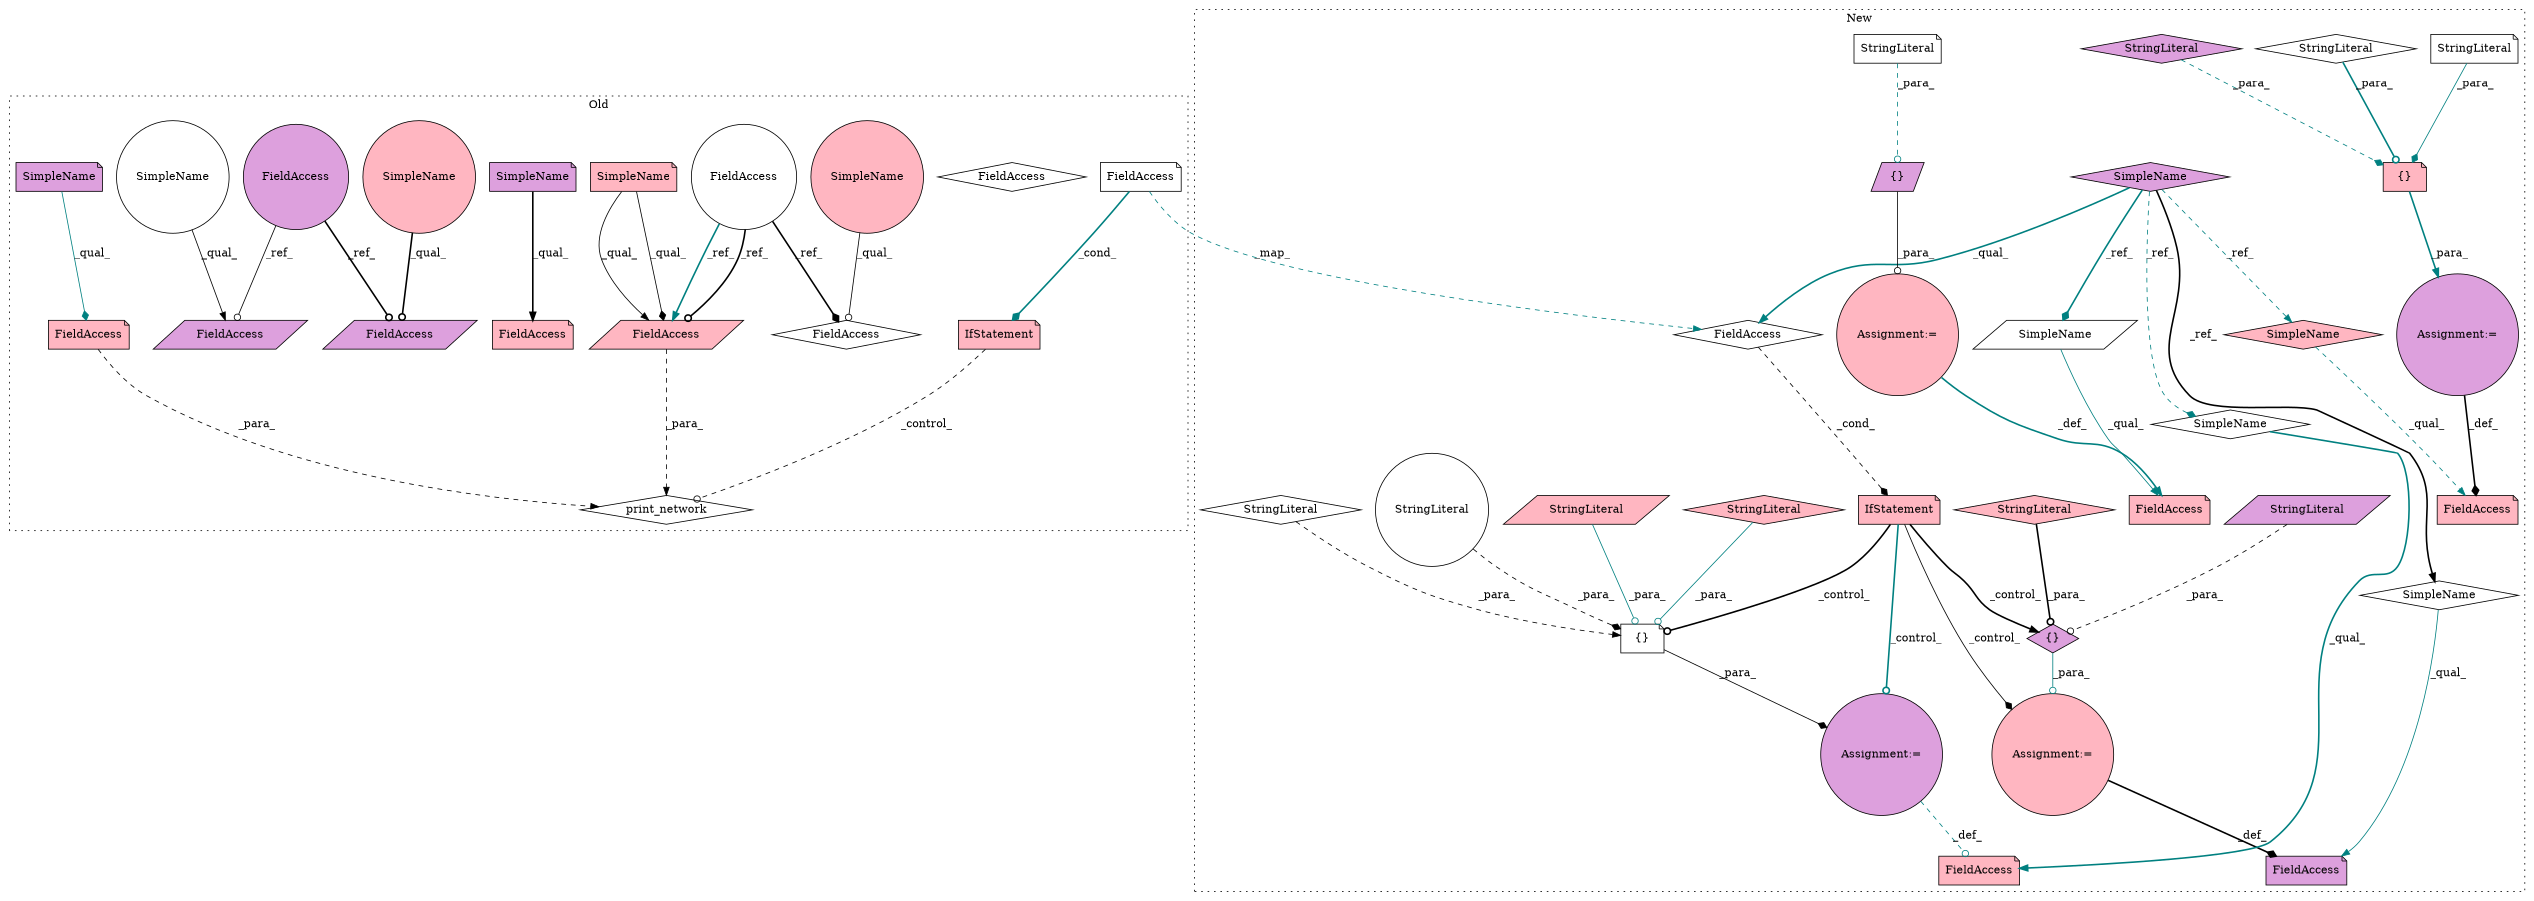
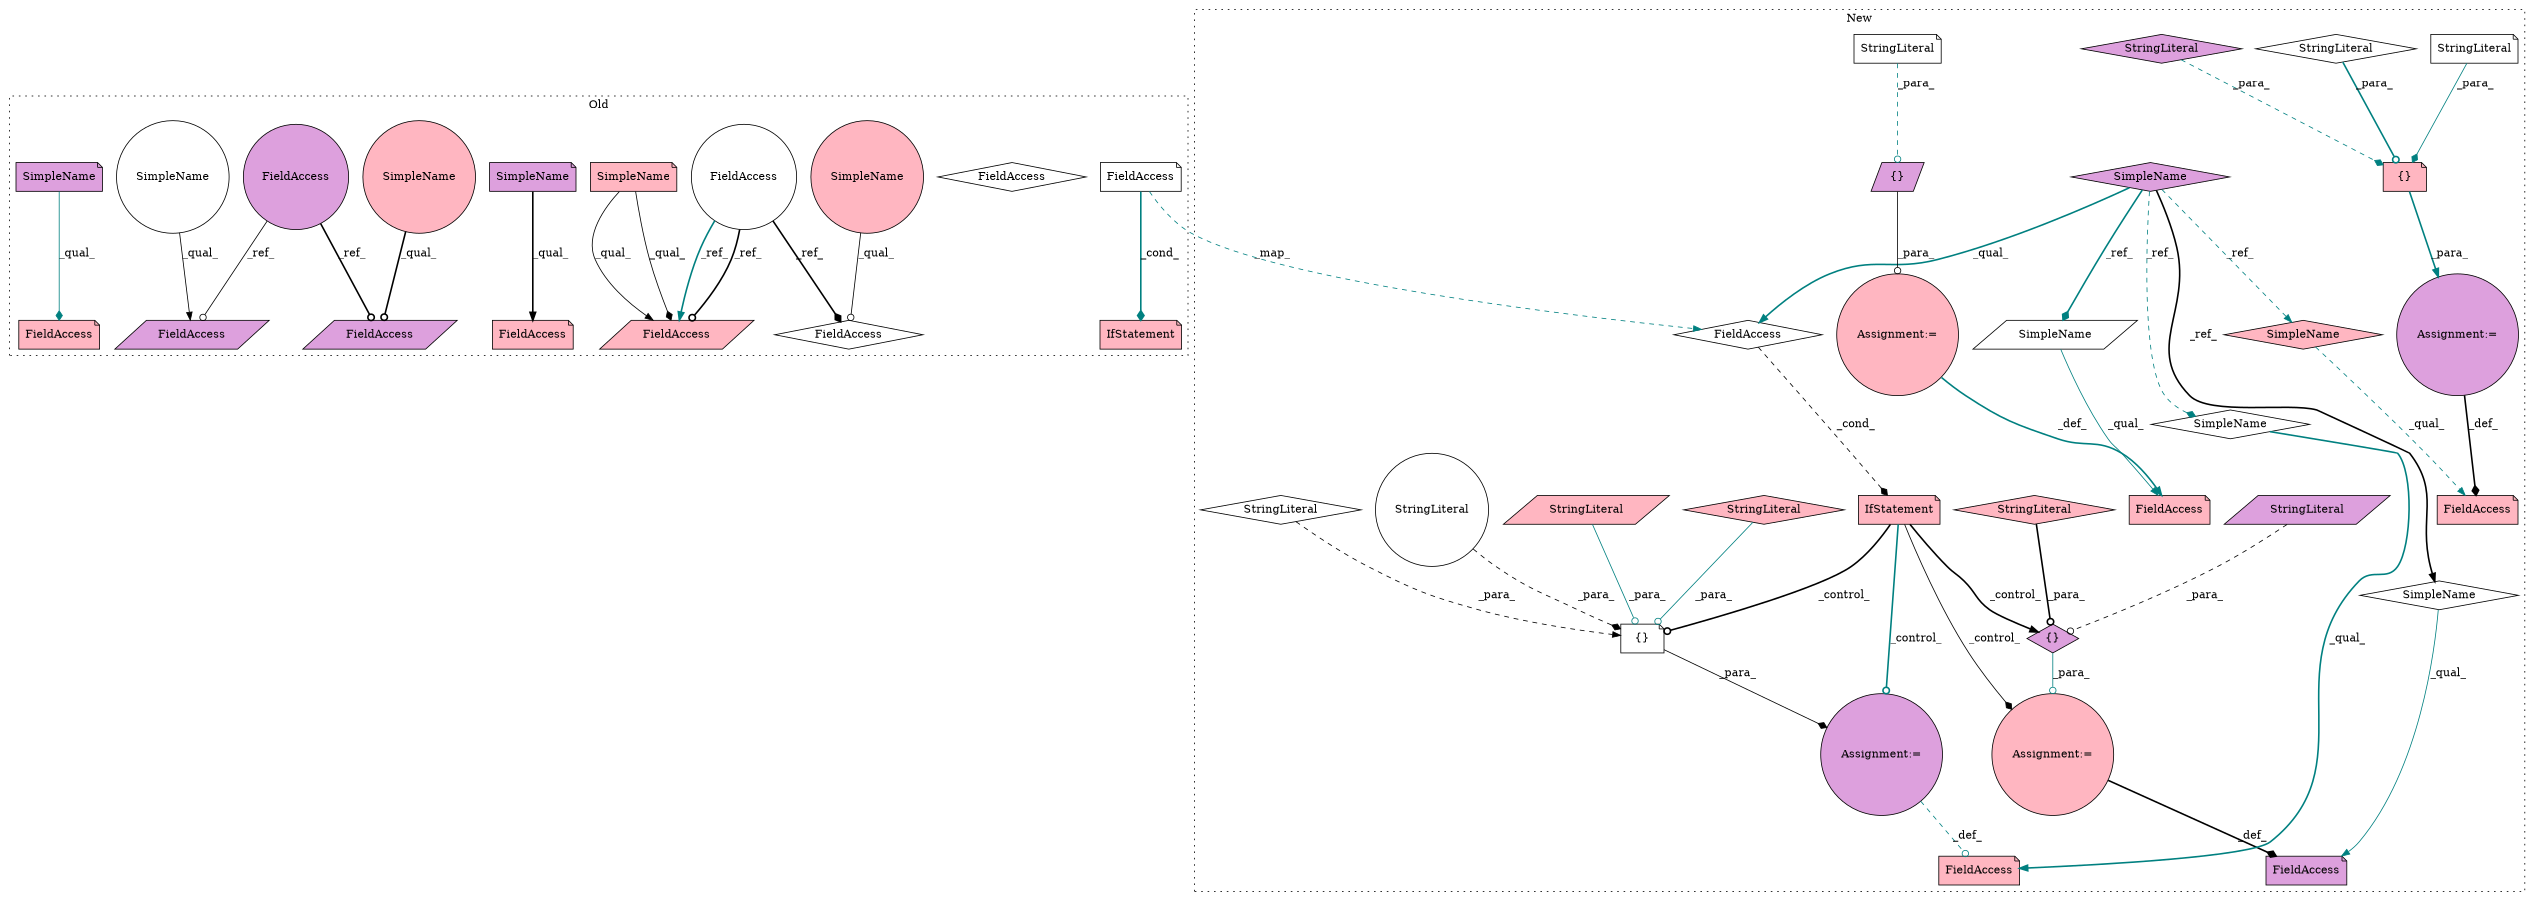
node "print_network": removed
